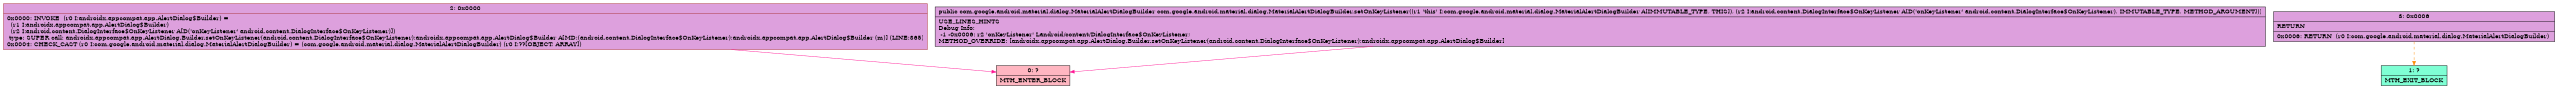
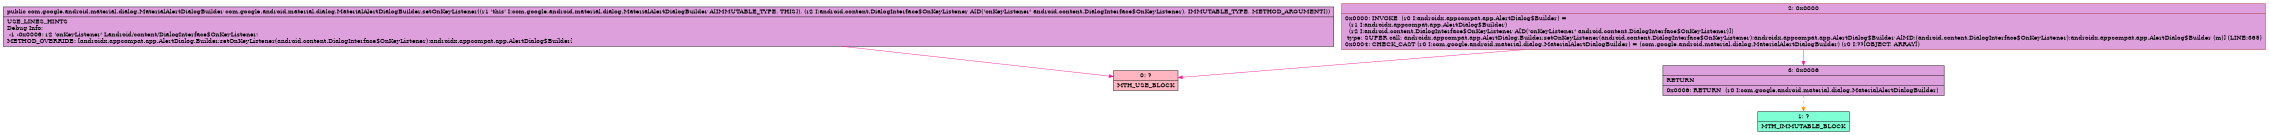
edge "2: 0x0000" -> "3: 0x0006": added
node "0: ?": text "MTH_ENTER_BLOCK" -> "MTH_USE_BLOCK"
node "1: ?": text "MTH_EXIT_BLOCK" -> "MTH_IMMUTABLE_BLOCK"
